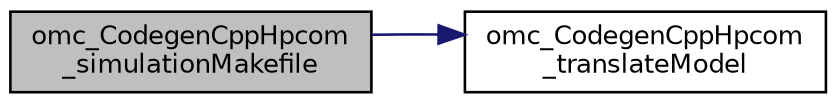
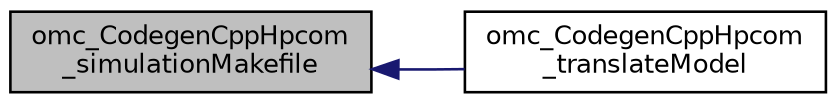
edge "omc_CodegenCppHpcom _simulationMakefile" -> "omc_CodegenCppHpcom _translateModel": reversed
